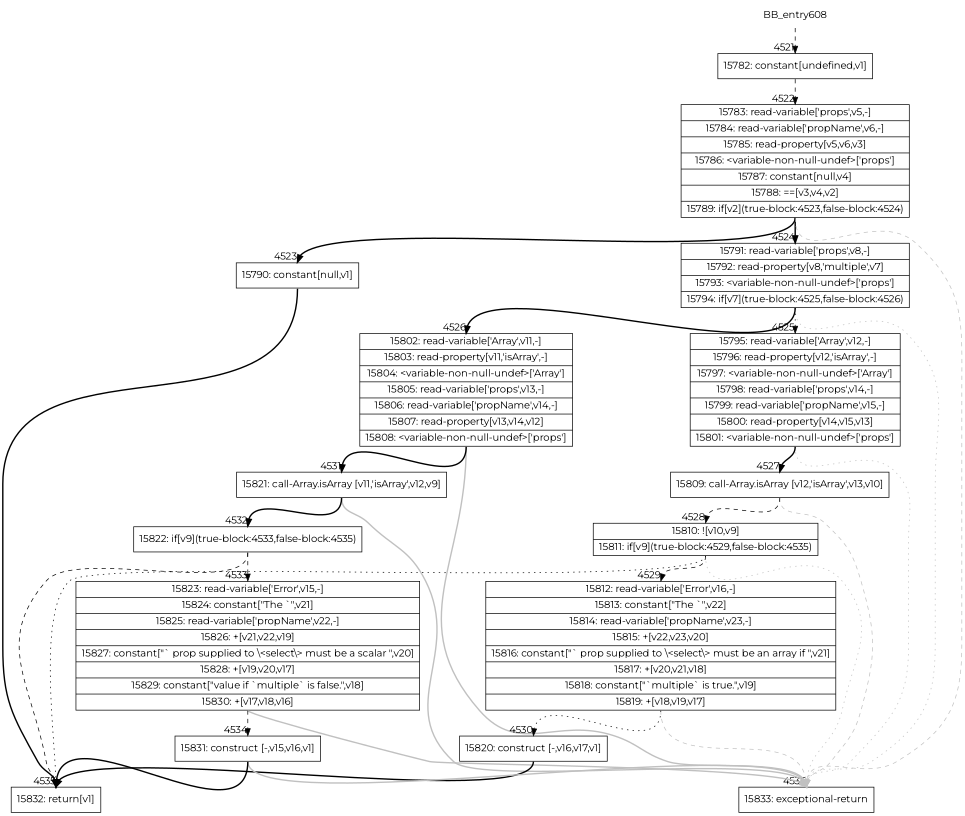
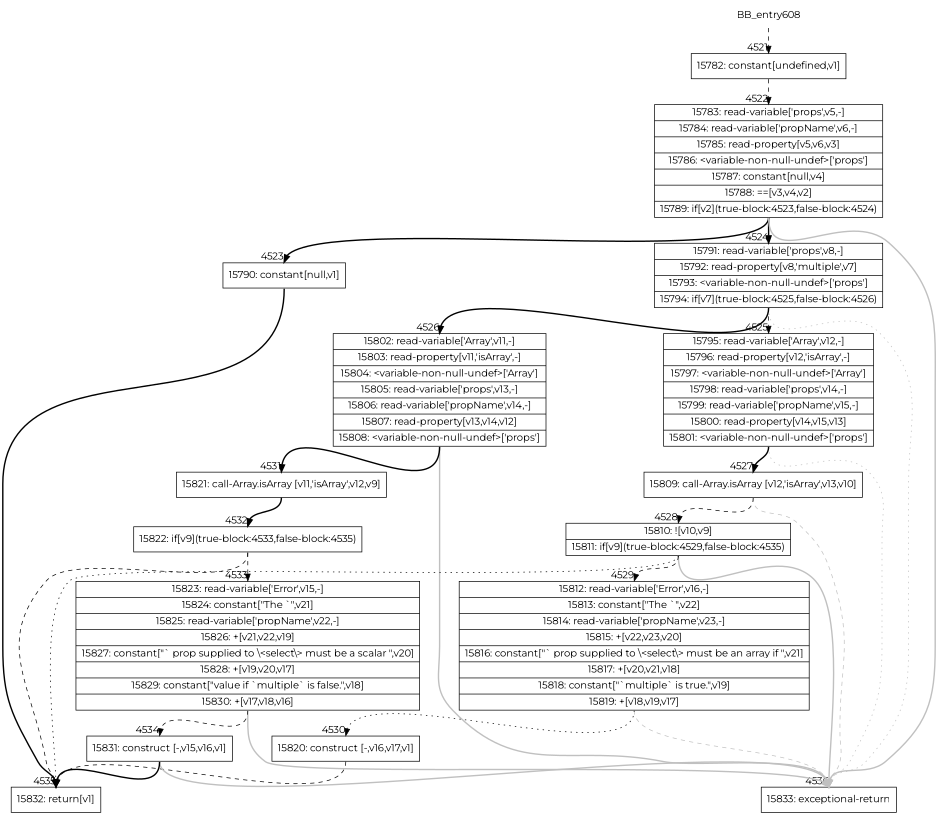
edge "15791: read-variable['props',v8,-]" -> "15795: read-variable['Array',v12,-]": style dotted -> dashed
edge "15783: read-variable['props',v5,-]" -> "15833: exceptional-return": style dashed -> bold
edge "15810: ![v10,v9]" -> "15833: exceptional-return": style dotted -> bold
edge "15821: call-Array.isArray [v11,'isArray',v12,v9]" -> "15833: exceptional-return": removed
edge "15820: construct [-,v16,v17,v1]" -> "15832: return[v1]": style bold -> dashed
